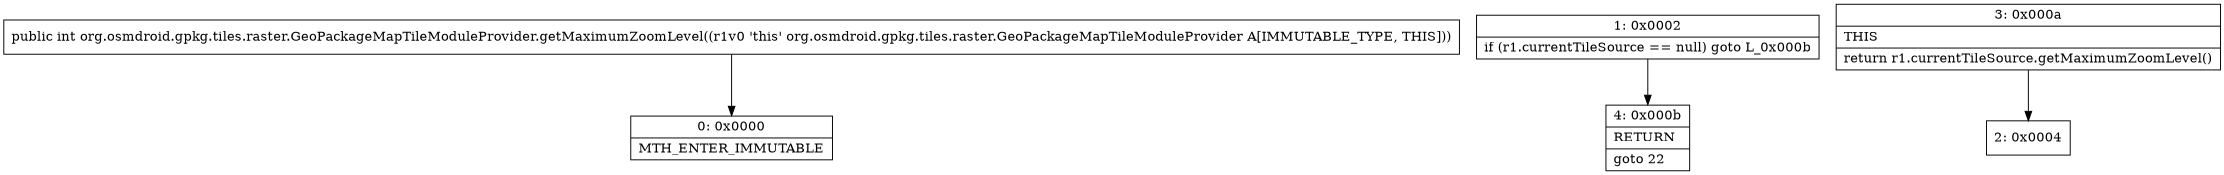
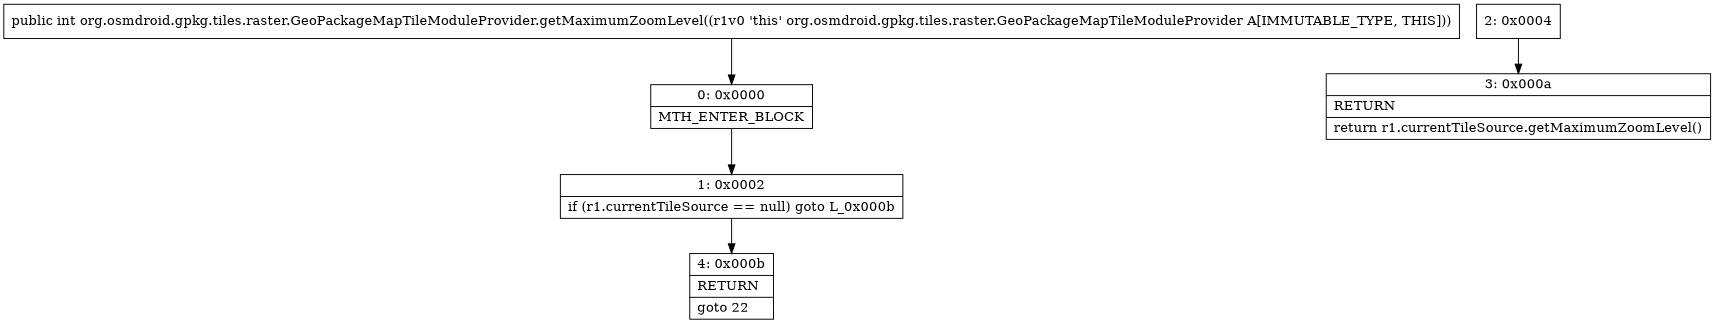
node "3: 0x000a": text "THIS" -> "RETURN"
edge "3: 0x000a" -> "2: 0x0004": reversed
edge "0: 0x0000" -> "1: 0x0002": added
node "0: 0x0000": text "MTH_ENTER_IMMUTABLE" -> "MTH_ENTER_BLOCK"
